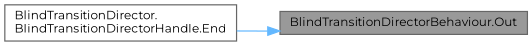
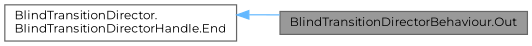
edge "BlindTransitionDirector. BlindTransitionDirectorHandle.End" -> "BlindTransitionDirectorBehaviour.Out": reversed
